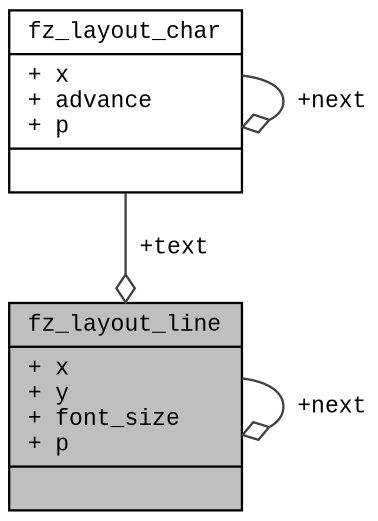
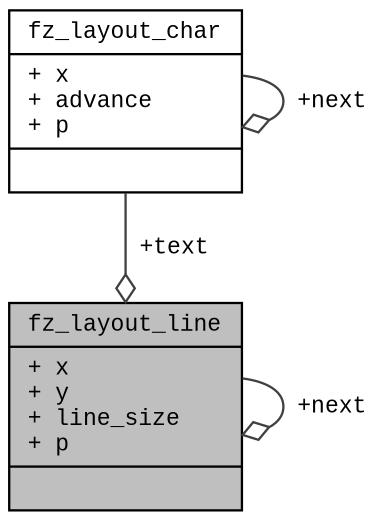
node "fz_layout_line": text "+ font_size" -> "+ line_size"
